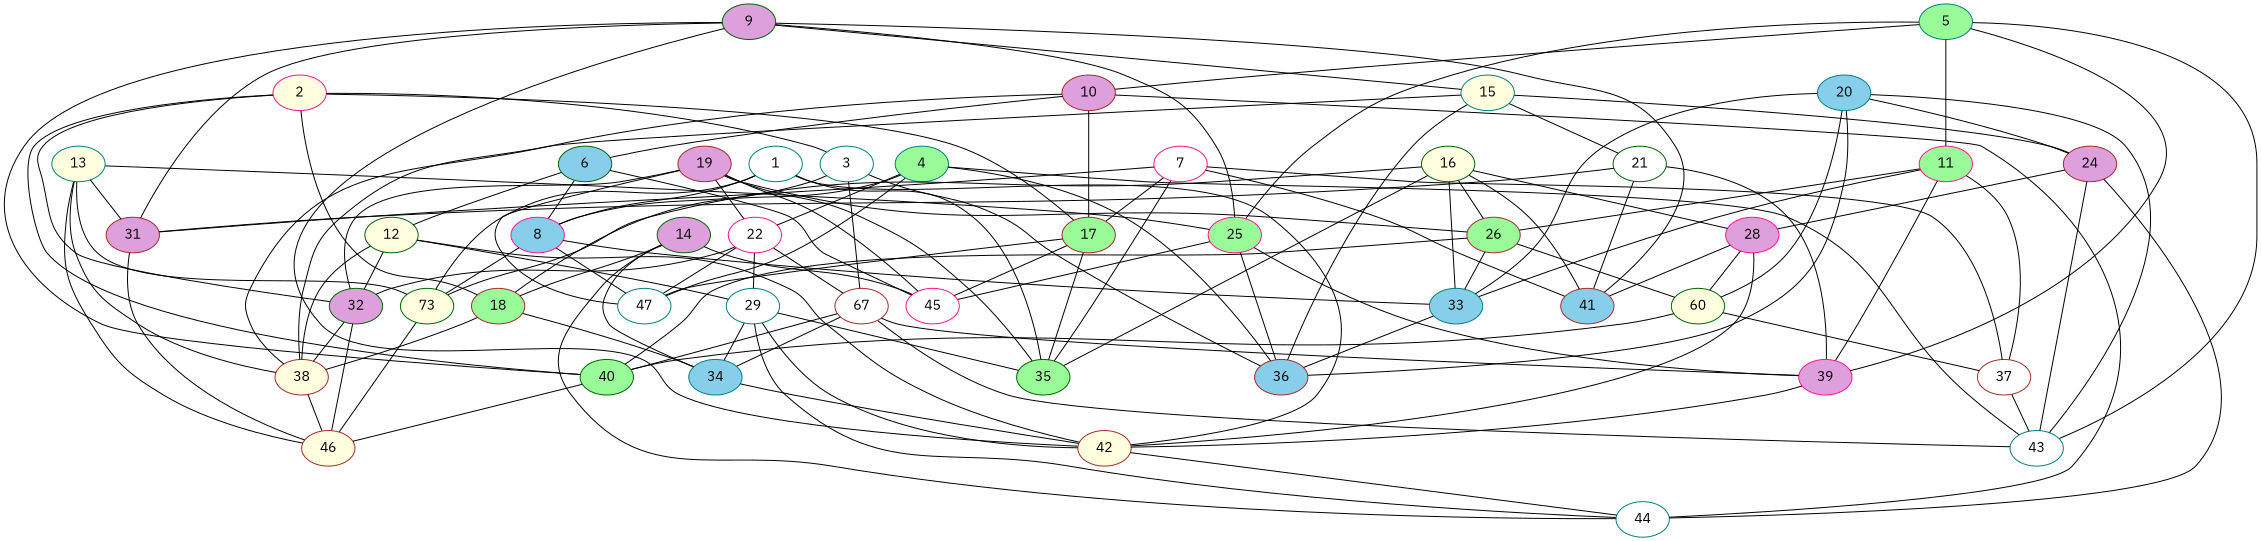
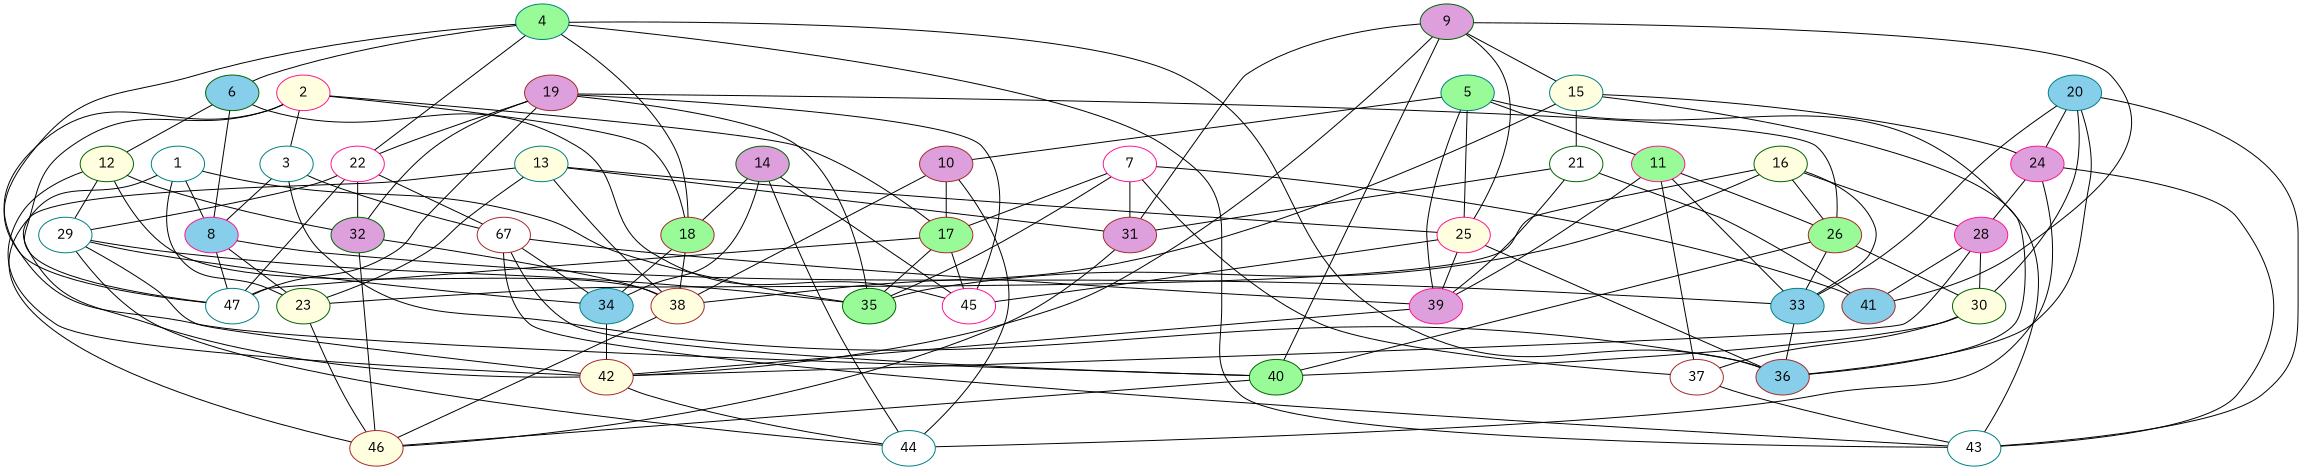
edge "10" -- "6": now "4" -- "6"
node "24": color brown -> deeppink
edge "2" -- "32": now "2" -- "47"
edge "16" -- "41": removed
node "25": fillcolor palegreen -> lightyellow
node "73": label "73" -> "23"
node "60": label "60" -> "30"
